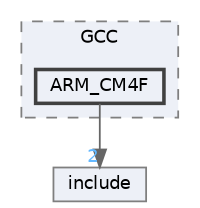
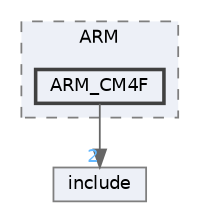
cluster "GCC": label "GCC" -> "ARM"
